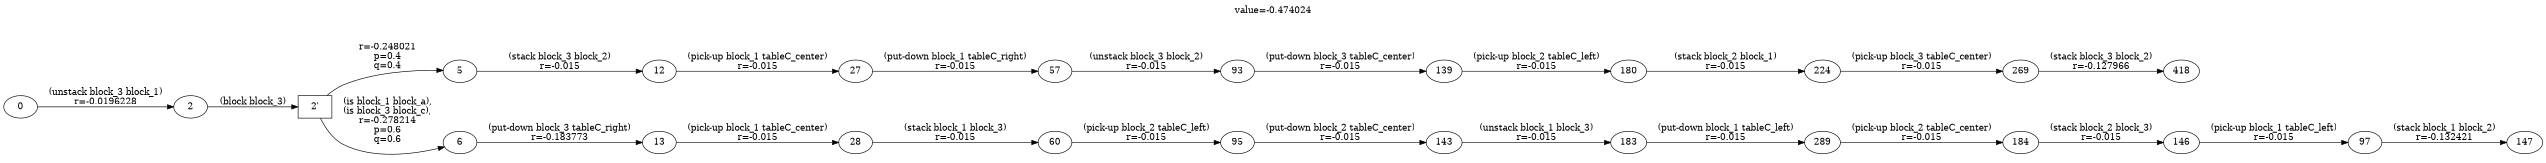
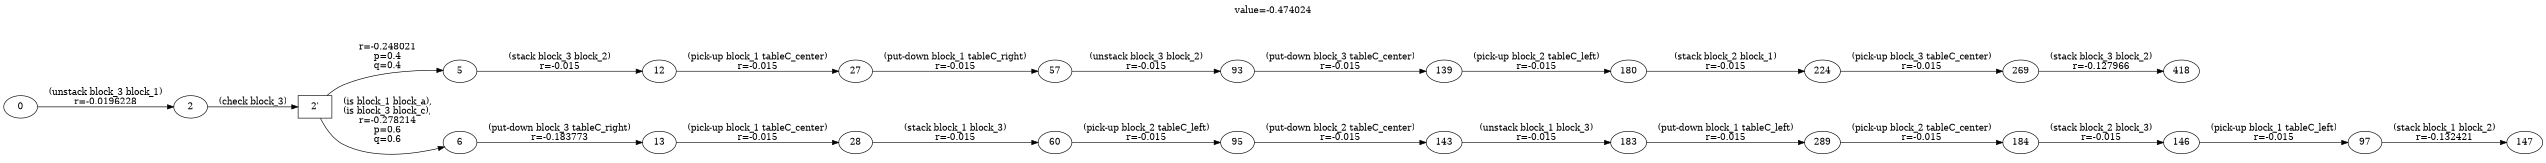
edge "2" -> "2'": label "(block block_3)" -> "(check block_3)"
